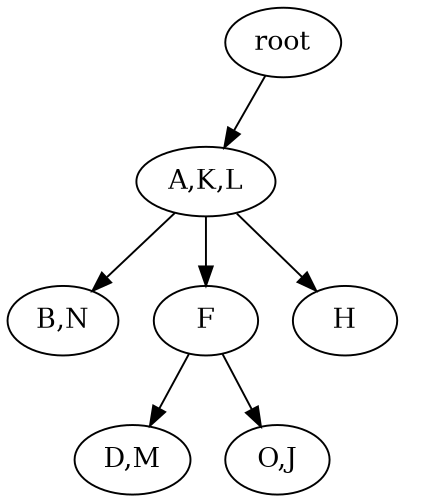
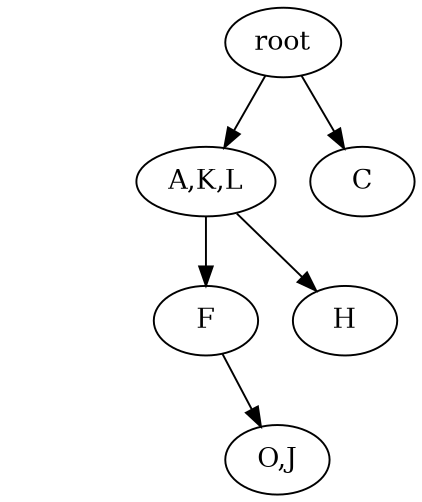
node "C": added
node "B,N": removed
node "D,M": removed
